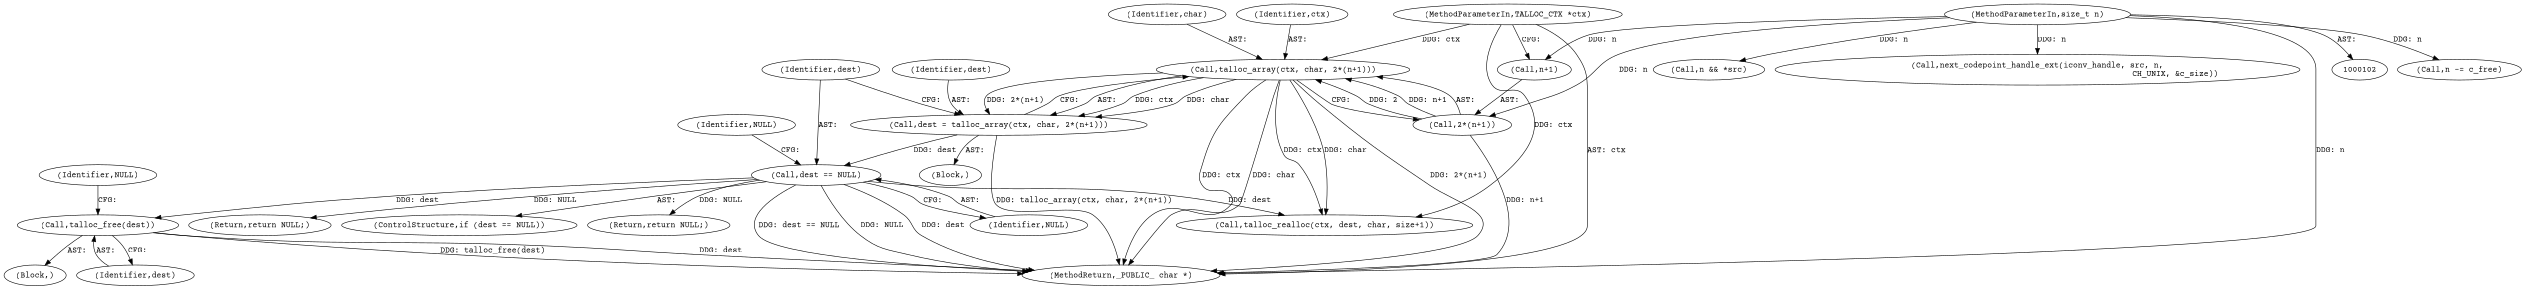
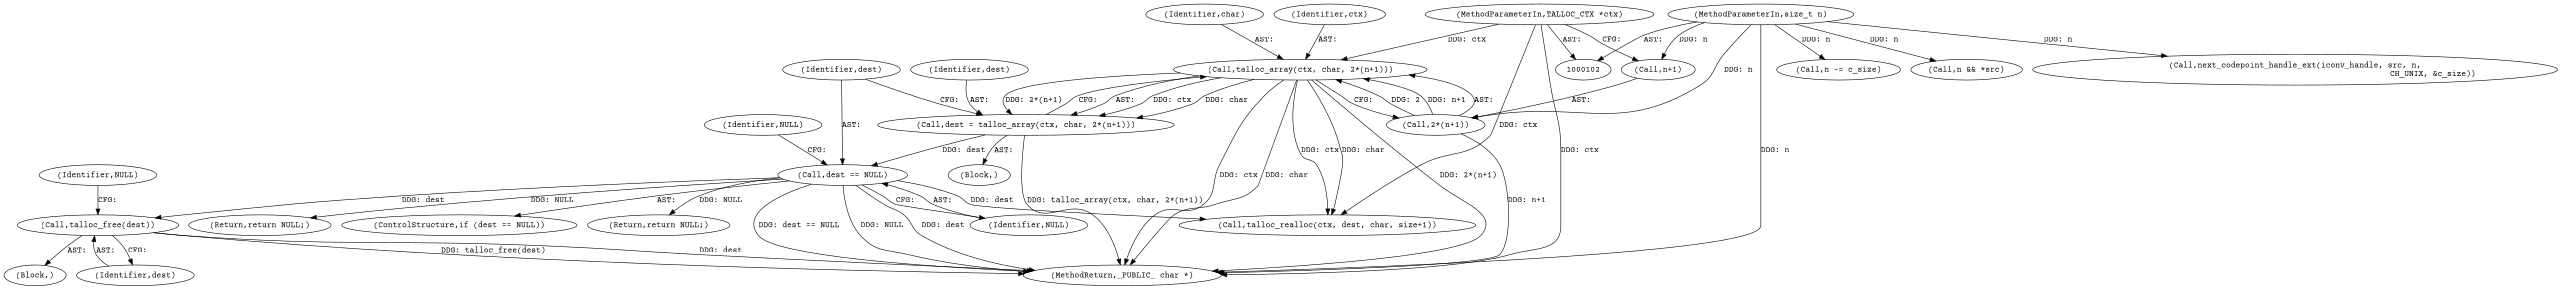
edge "(MethodParameterIn,TALLOC_CTX *ctx)" -> "1000102": added, label "AST:"
node "(Call,n -= c_free)": label "(Call,n -= c_free)" -> "(Call,n -= c_size)"
edge "(MethodParameterIn,TALLOC_CTX *ctx)" -> "(MethodReturn,_PUBLIC_ char *)": label "AST: ctx" -> "DDG: ctx"
